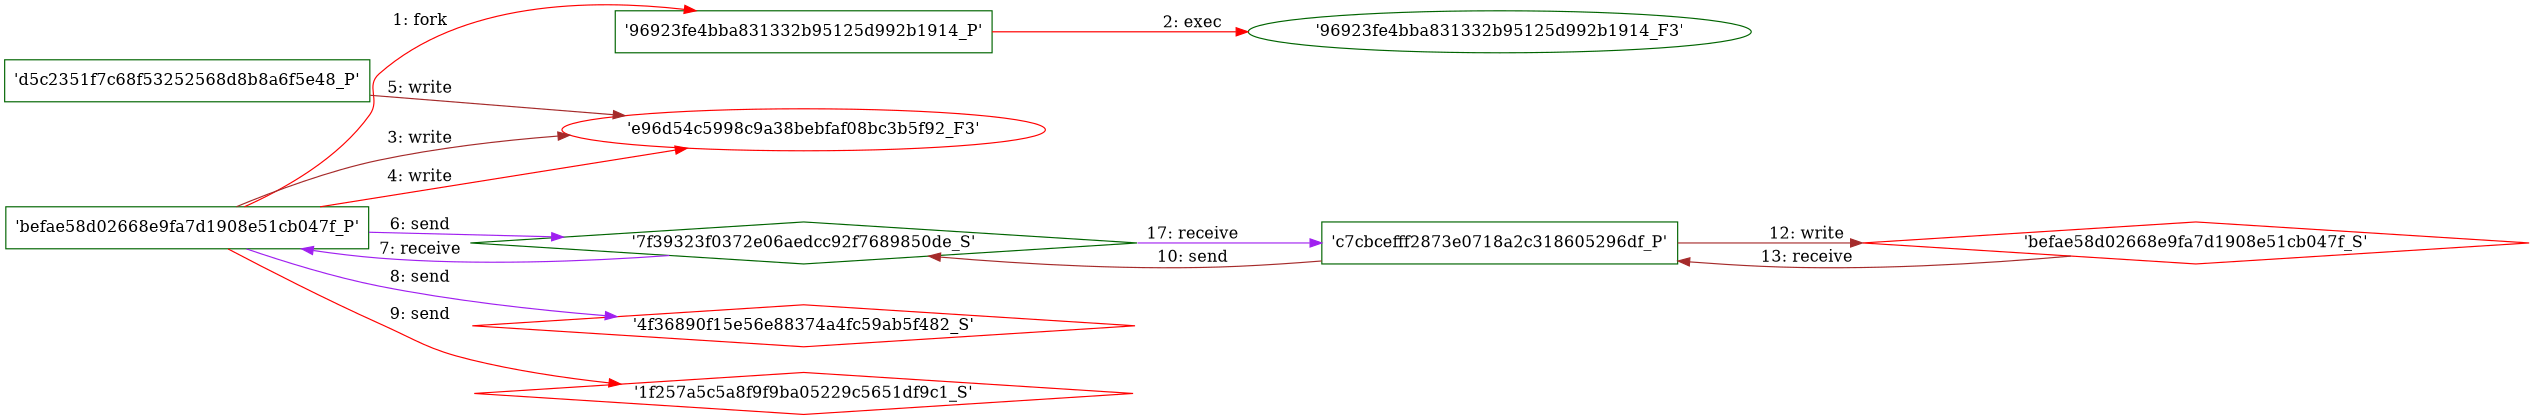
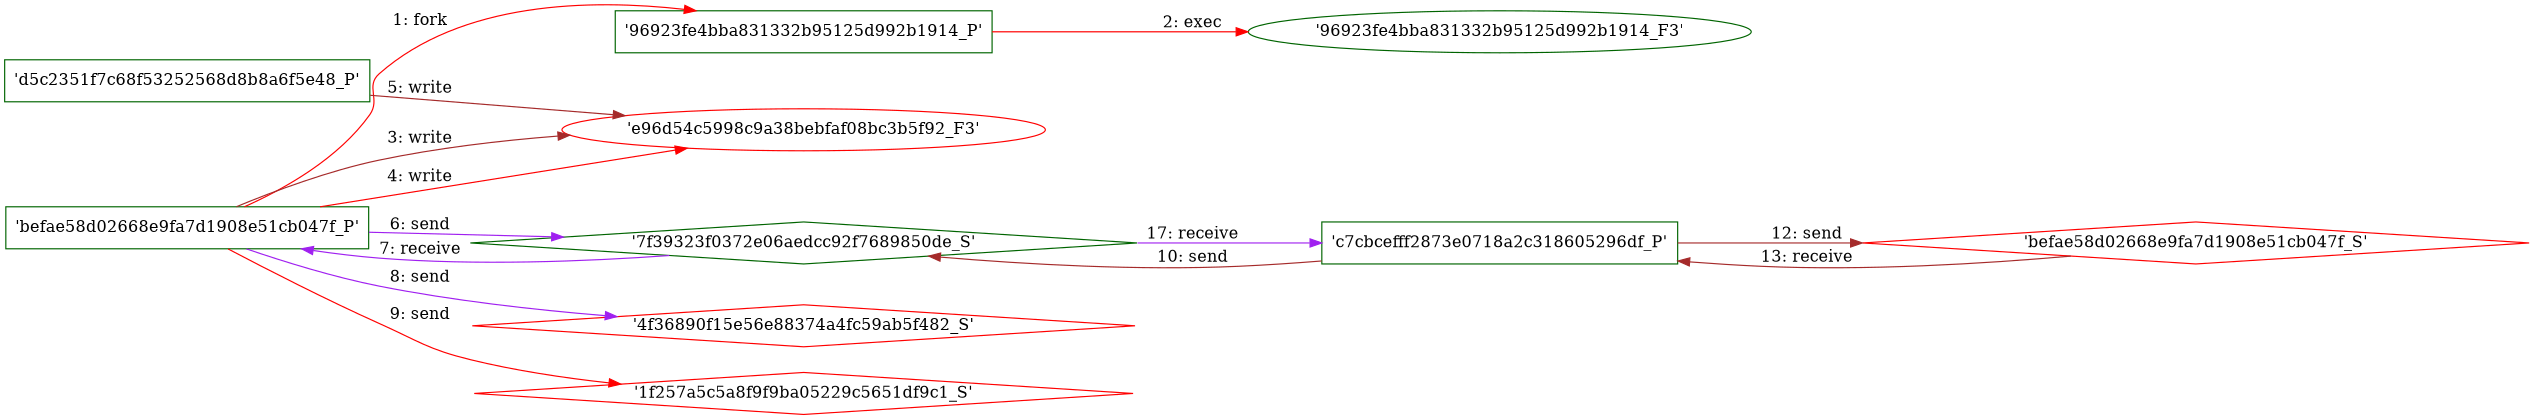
edge "'c7cbcefff2873e0718a2c318605296df_P'" -> "'befae58d02668e9fa7d1908e51cb047f_S'": label "12: write" -> "12: send"
